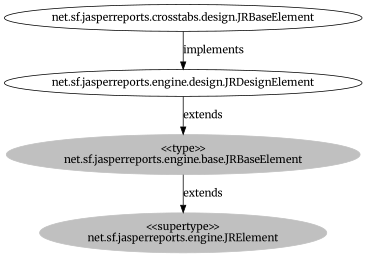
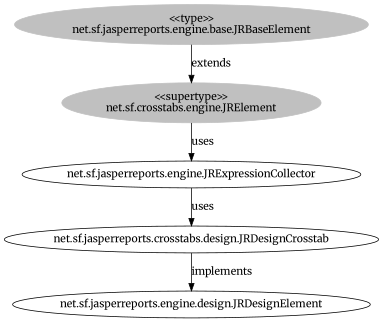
node "net.sf.jasperreports.crosstabs.design.JRBaseElement": label "net.sf.jasperreports.crosstabs.design.JRBaseElement" -> "net.sf.jasperreports.crosstabs.design.JRDesignCrosstab"
edge "net.sf.jasperreports.engine.design.JRDesignElement" -> "<<type>> net.sf.jasperreports.engine.base.JRBaseElement": removed, label "extends"
node "net.sf.jasperreports.engine.JRExpressionCollector": added
node "<<supertype>> net.sf.jasperreports.engine.JRElement": label "<<supertype>> net.sf.jasperreports.engine.JRElement" -> "<<supertype>> net.sf.crosstabs.engine.JRElement"
